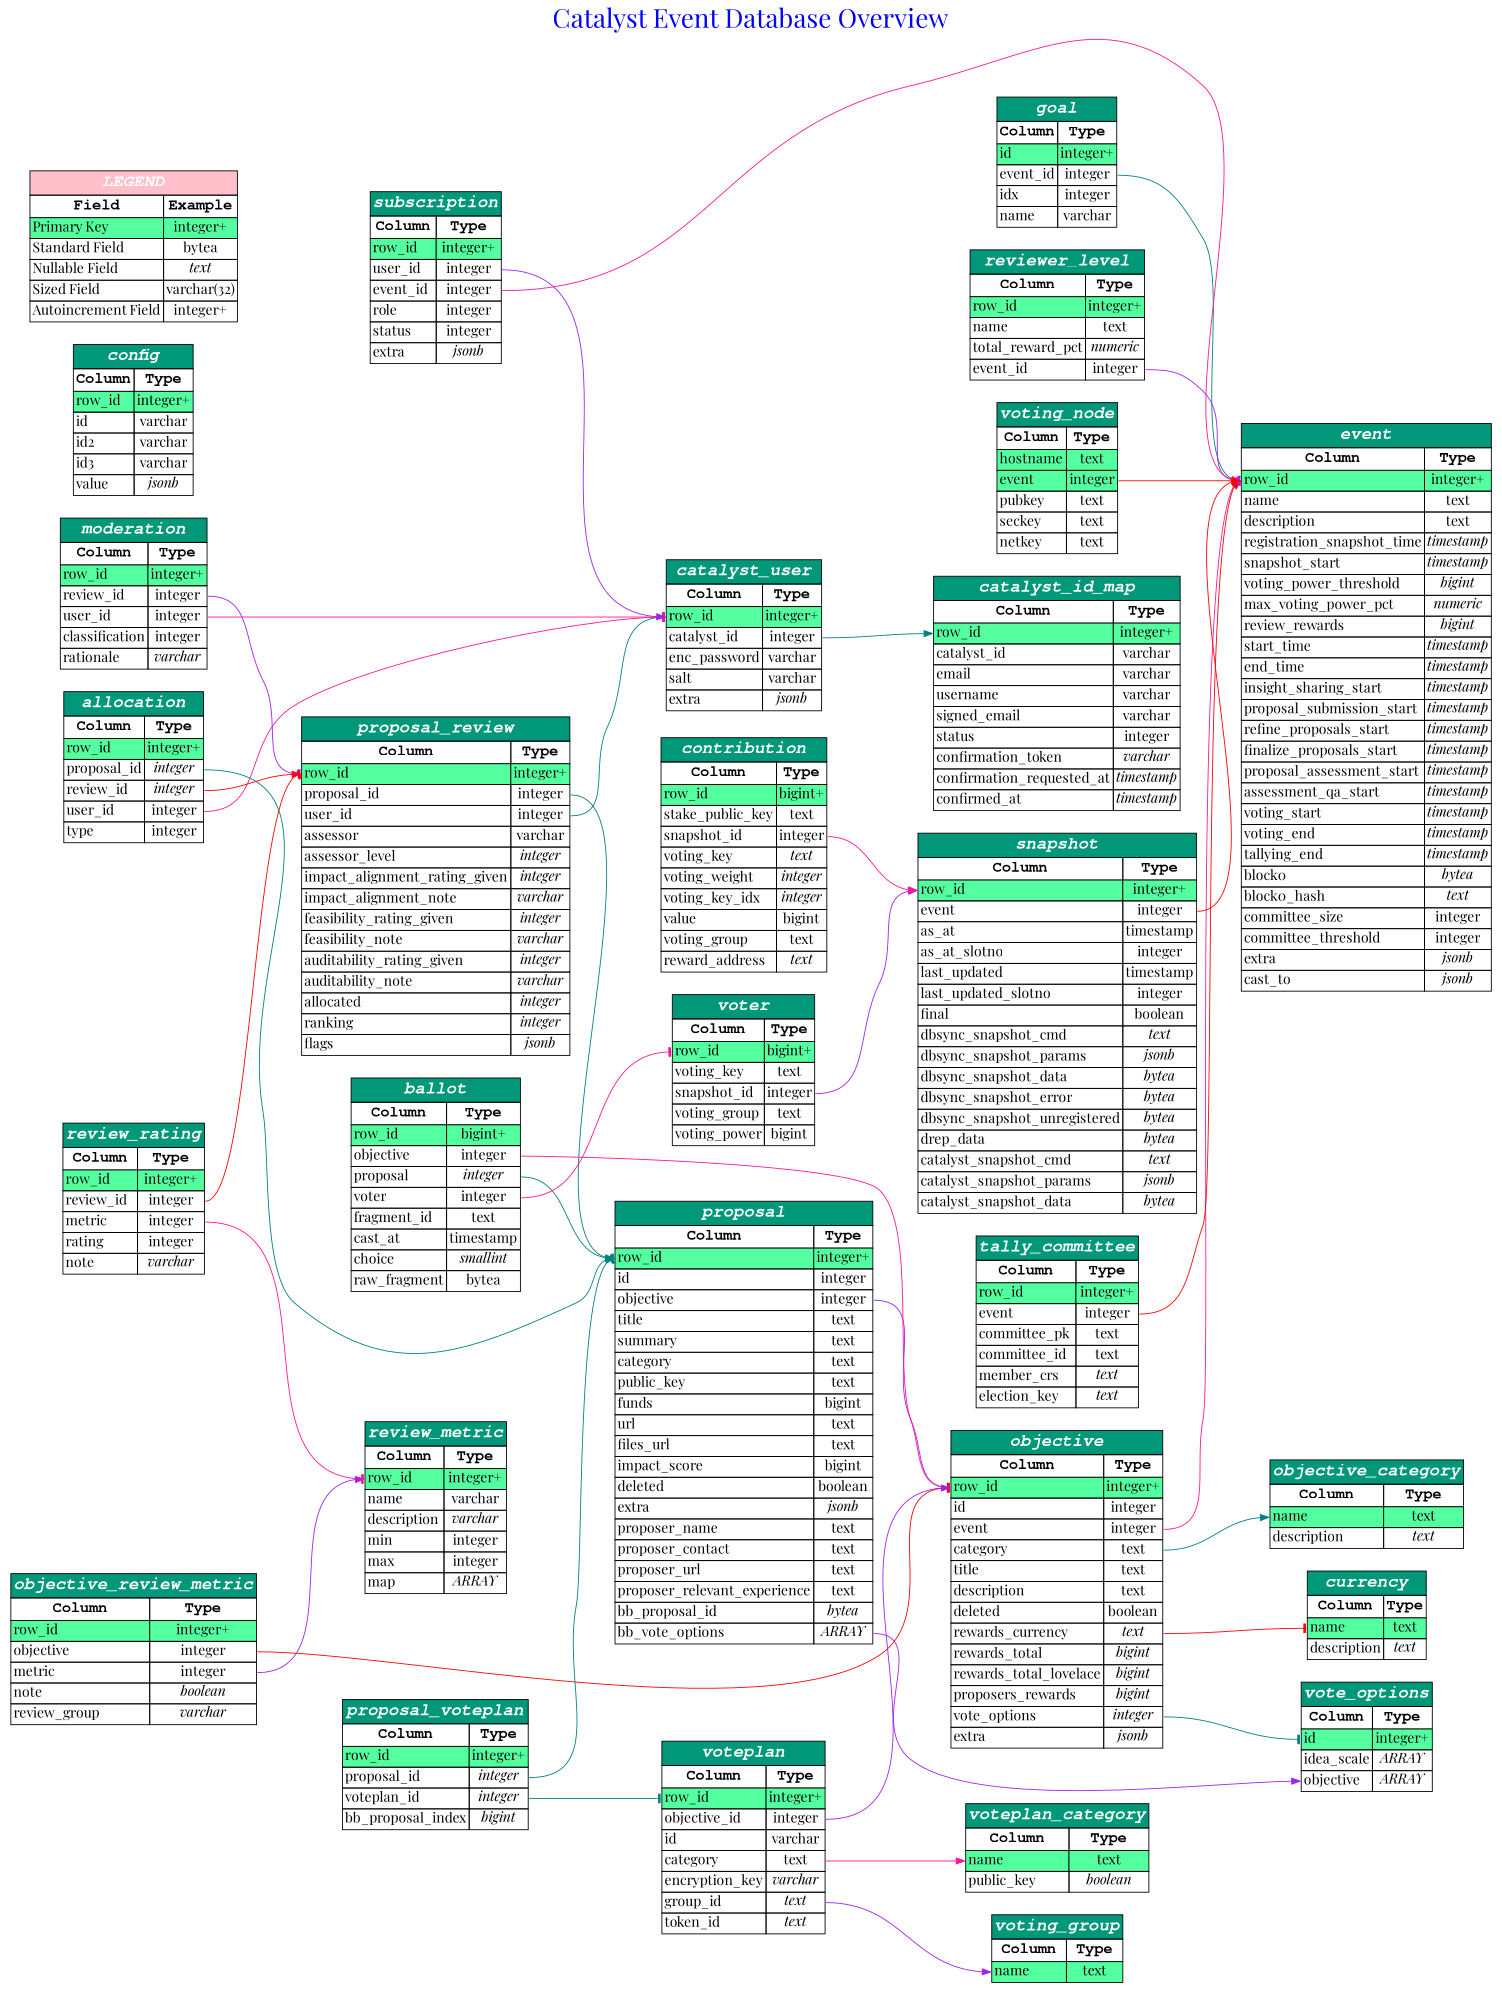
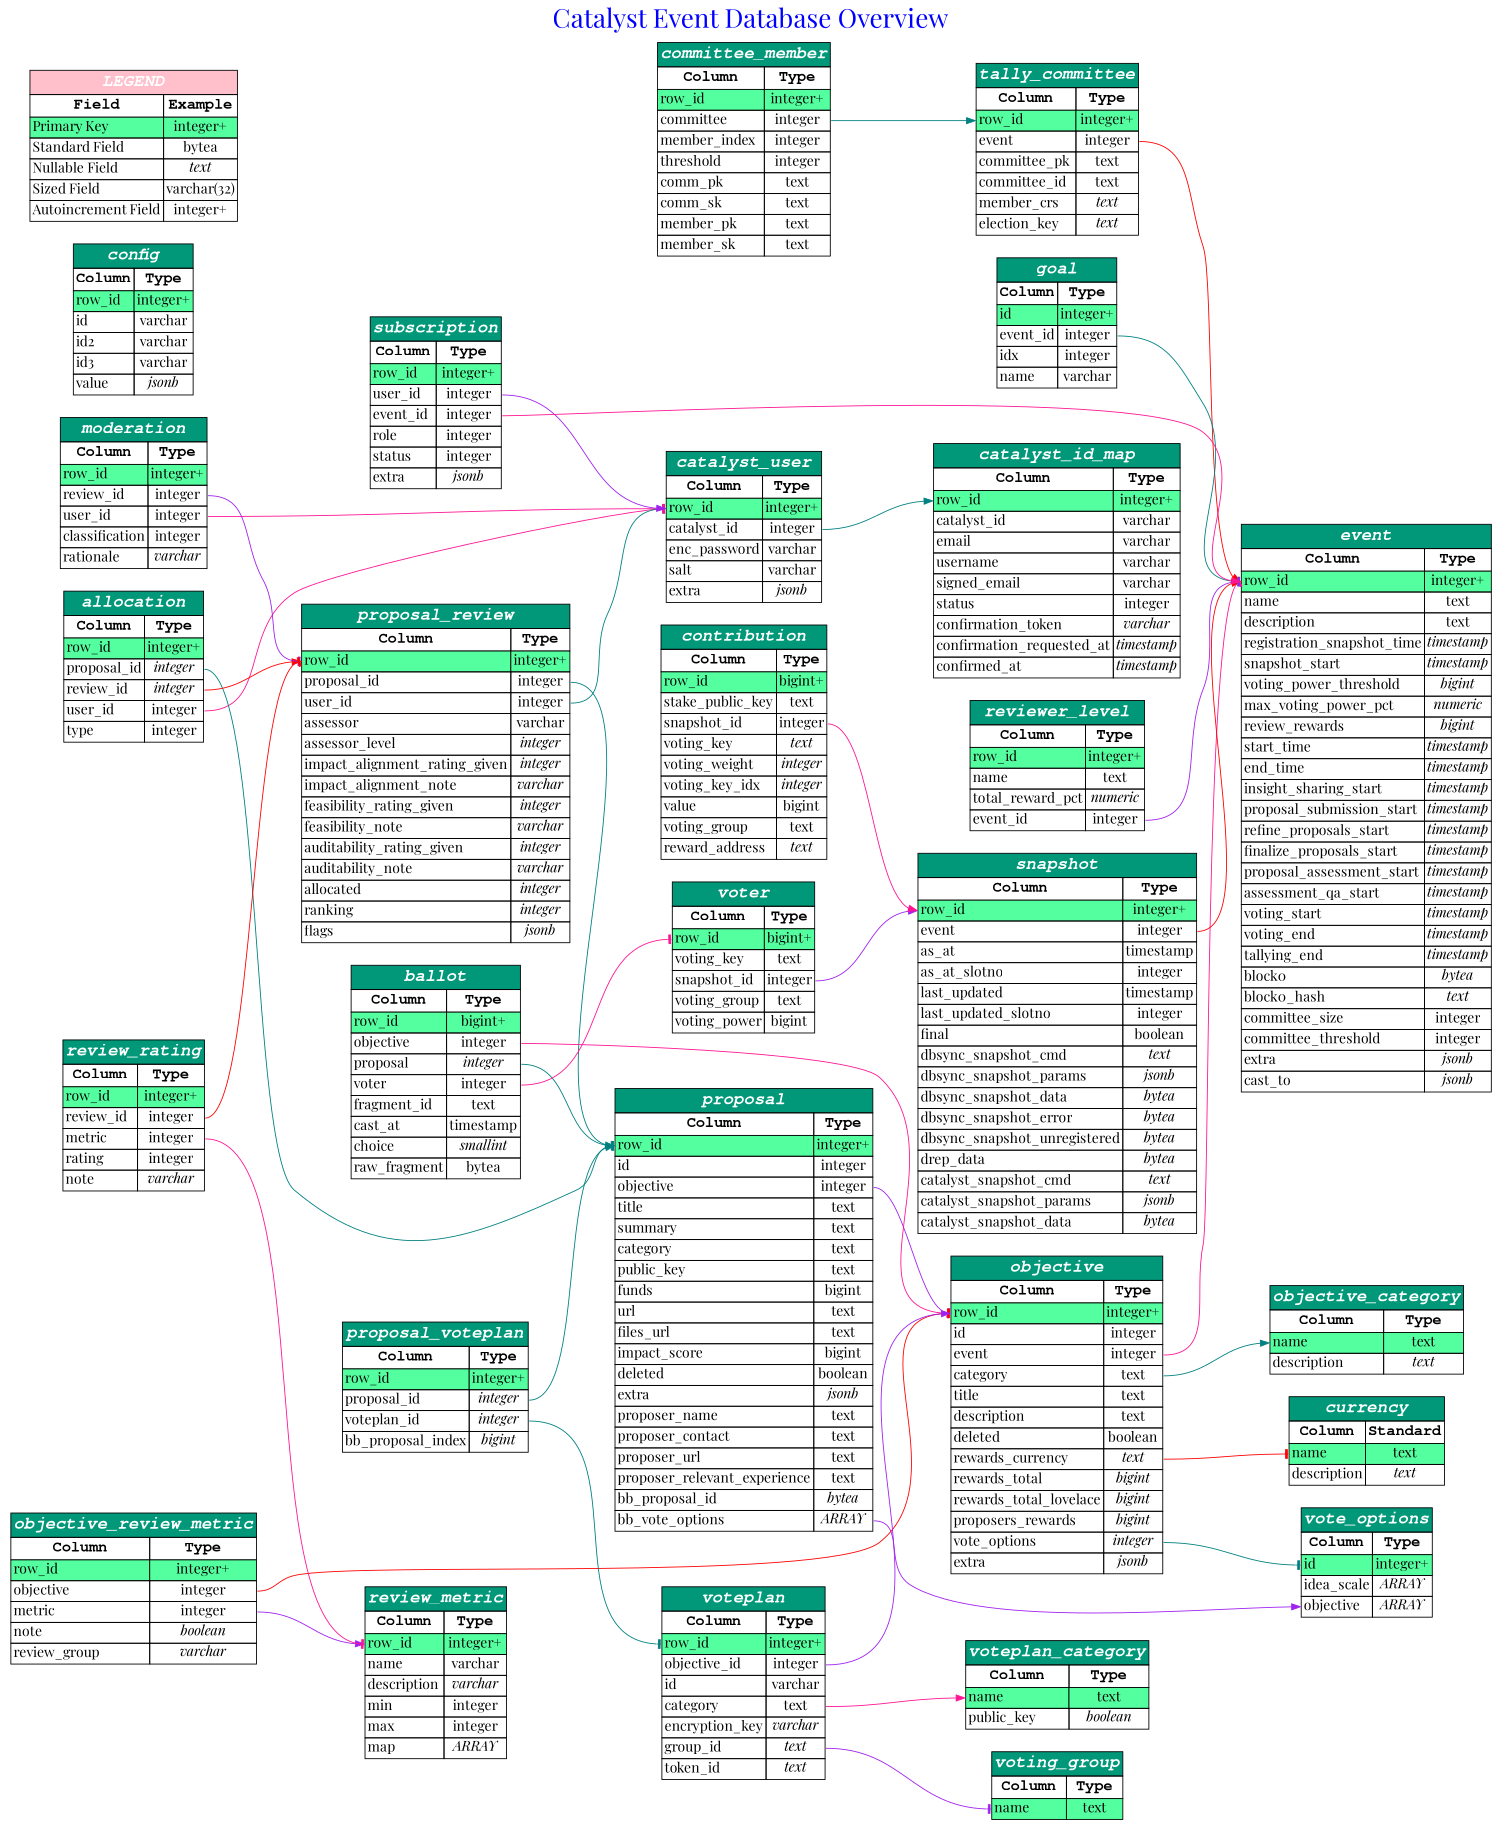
node "committee_member": added
node "voting_node": removed
node "currency": text "Type" -> "Standard"
edge "voteplan" -> "voting_group": arrowhead normal -> tee
